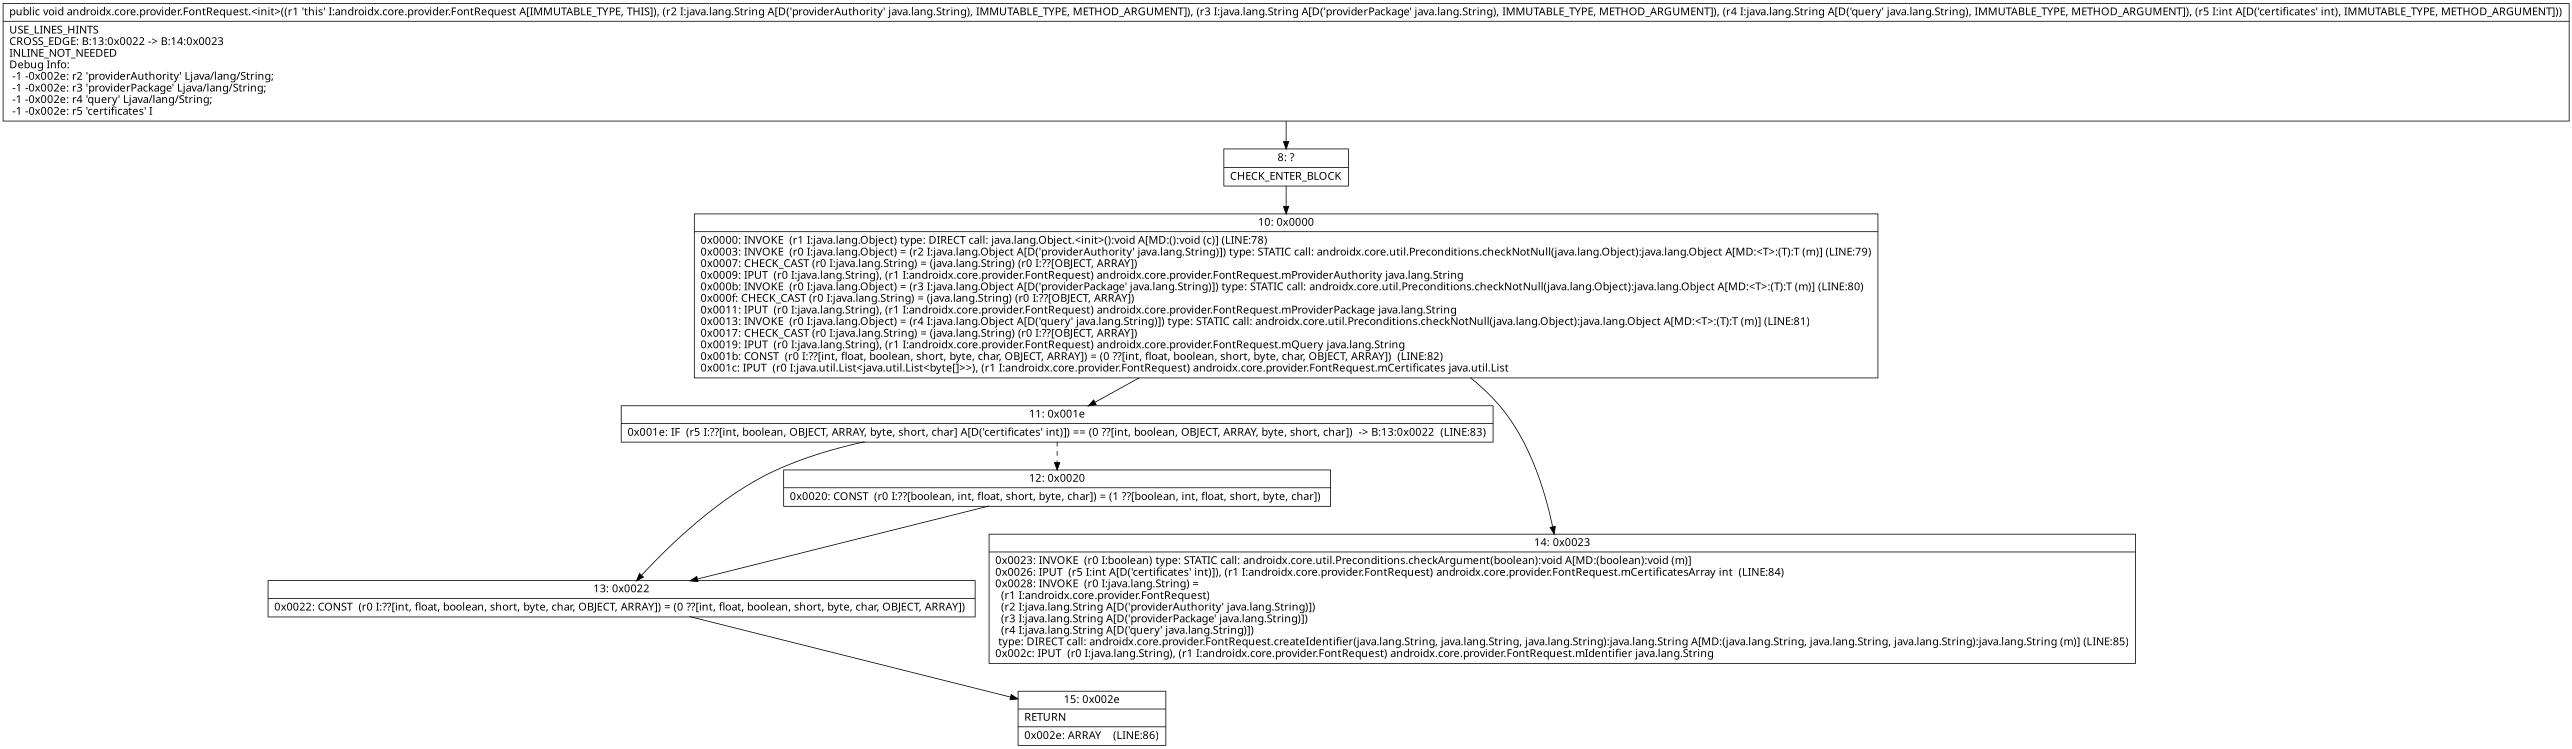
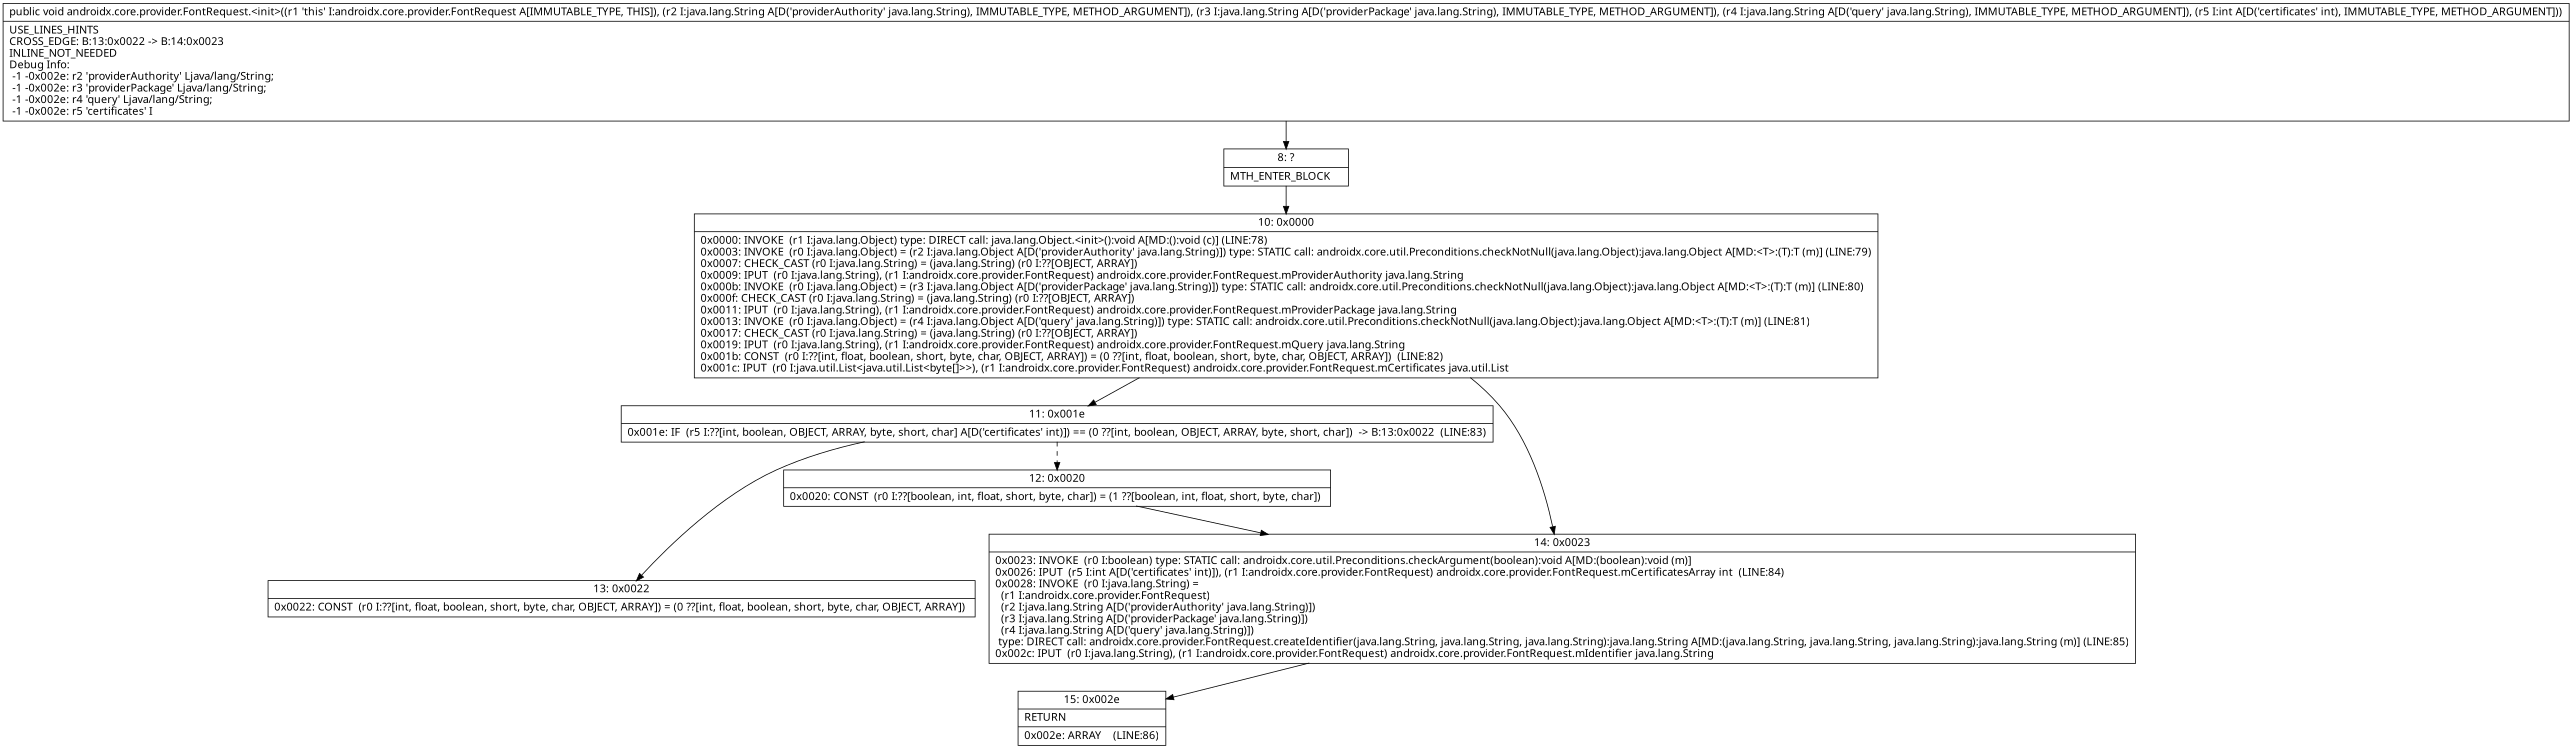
node "8: ?": text "CHECK_ENTER_BLOCK" -> "MTH_ENTER_BLOCK"
edge "12: 0x0020" -> "13: 0x0022": now "12: 0x0020" -> "14: 0x0023"
edge "13: 0x0022" -> "15: 0x002e": now "14: 0x0023" -> "15: 0x002e"
